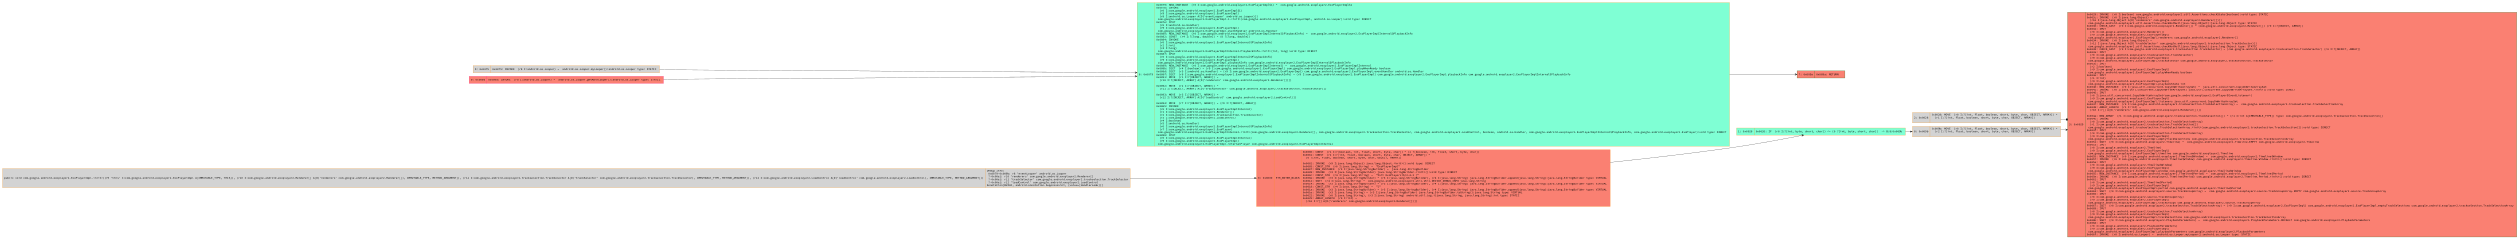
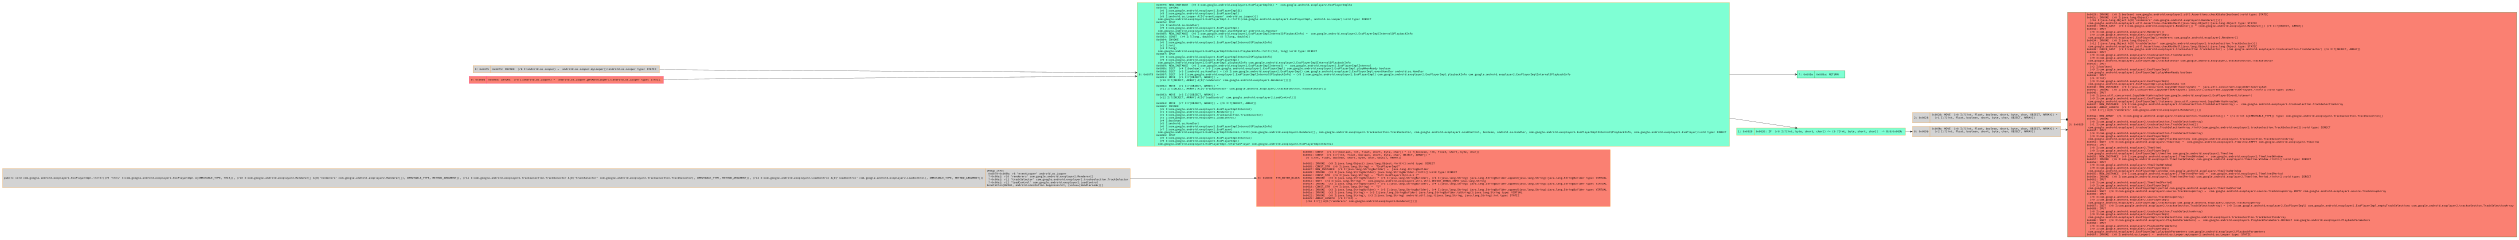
node "7: 0x009a": fillcolor salmon -> aquamarine
edge "0: 0x0000" -> "1: 0x0026": now "6: 0x0079" -> "1: 0x0026"
